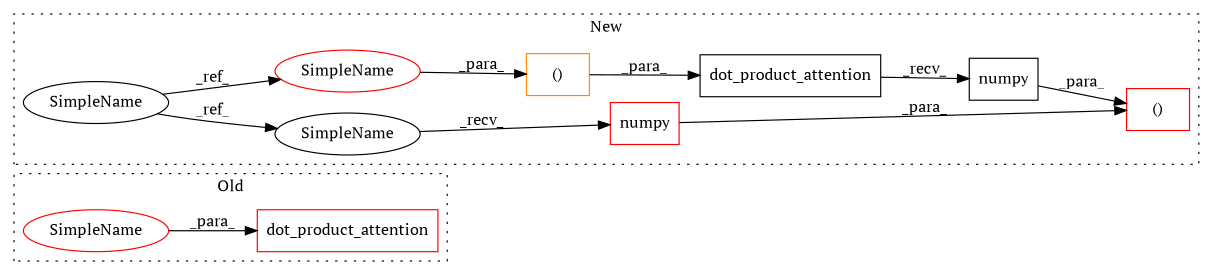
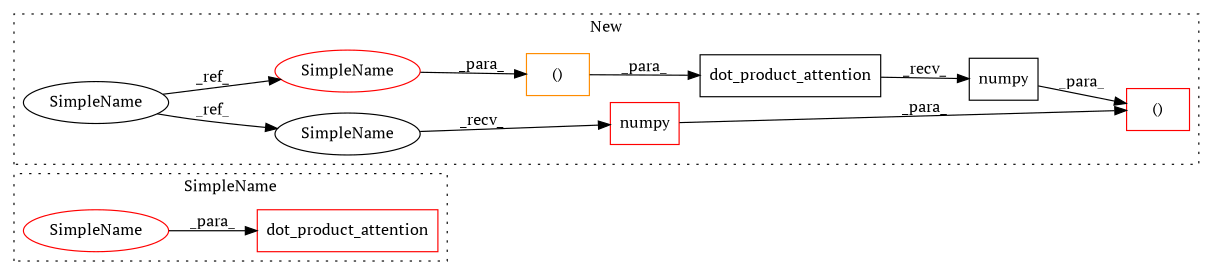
cluster "Old": label "Old" -> "SimpleName"
